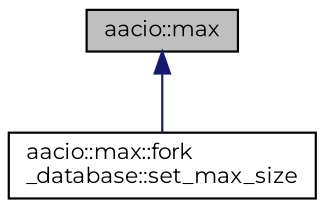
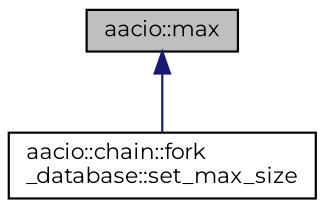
node "aacio::max::fork _database::set_max_size": label "aacio::max::fork _database::set_max_size" -> "aacio::chain::fork _database::set_max_size"
